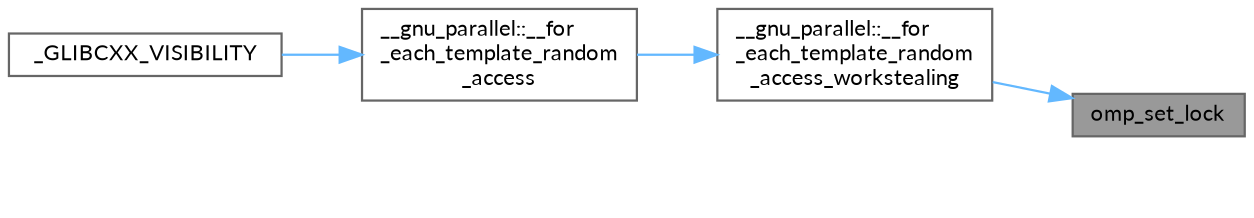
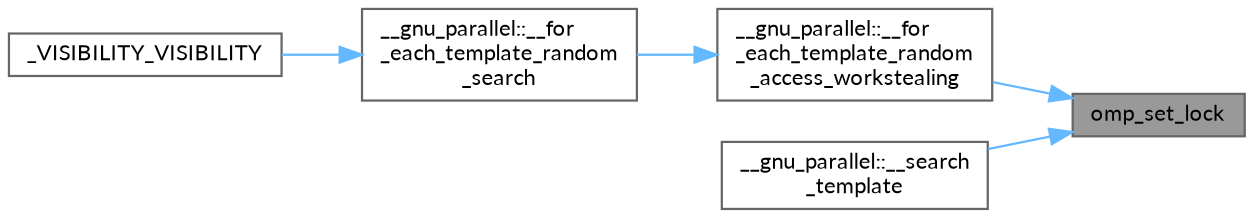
node "_GLIBCXX_VISIBILITY": label "_GLIBCXX_VISIBILITY" -> "_VISIBILITY_VISIBILITY"
node "__gnu_parallel::__for _each_template_random _access": label "__gnu_parallel::__for _each_template_random _access" -> "__gnu_parallel::__for _each_template_random _search"
node "__gnu_parallel::__search _template": added
